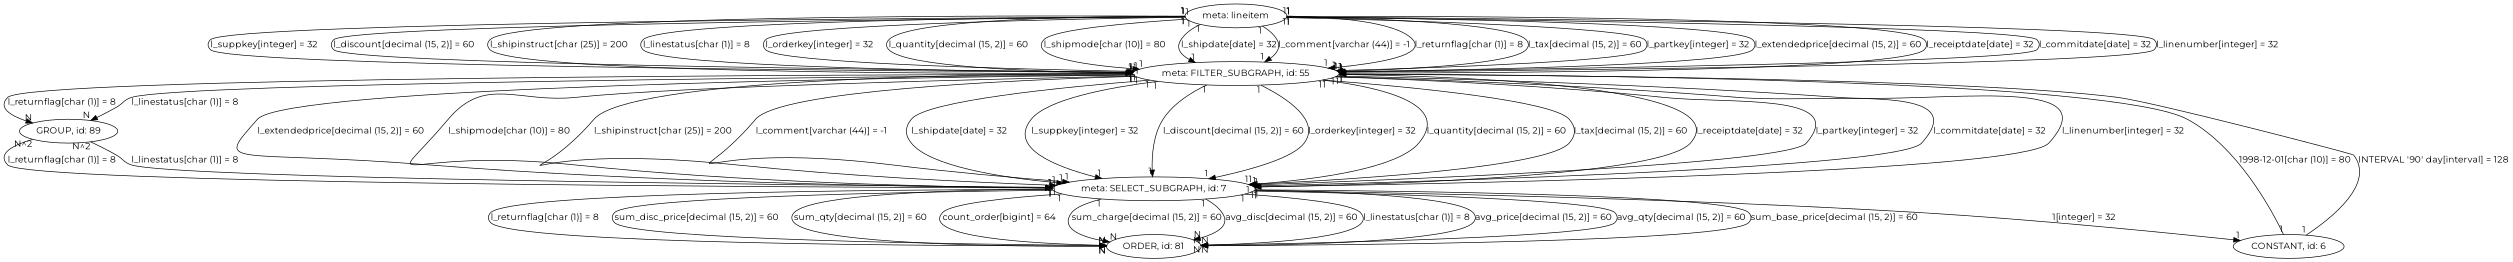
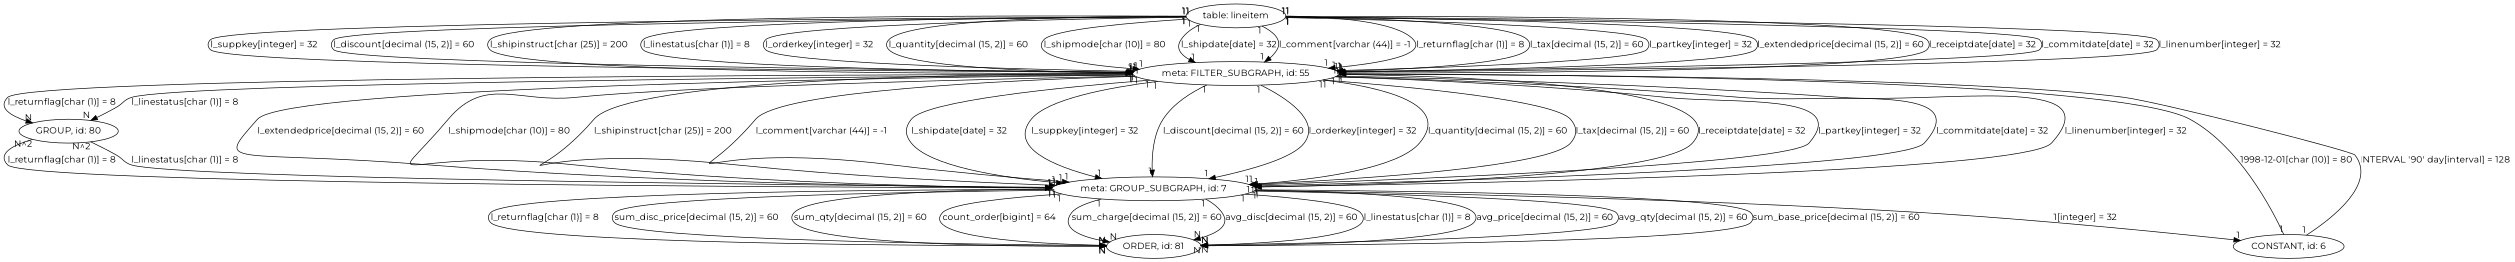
node "meta: lineitem": label "meta: lineitem" -> "table: lineitem"
node "GROUP, id: 89": label "GROUP, id: 89" -> "GROUP, id: 80"
node "meta: SELECT_SUBGRAPH, id: 7": label "meta: SELECT_SUBGRAPH, id: 7" -> "meta: GROUP_SUBGRAPH, id: 7"
